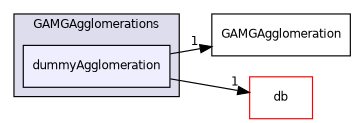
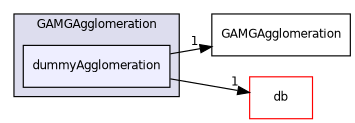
cluster "GAMGAgglomerations": label "GAMGAgglomerations" -> "GAMGAgglomeration"
